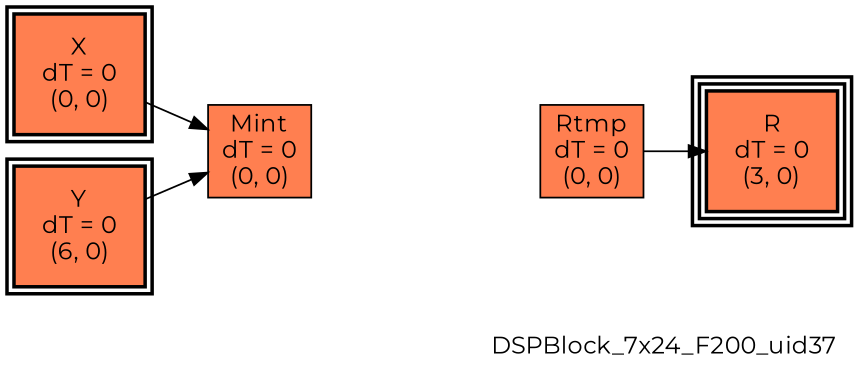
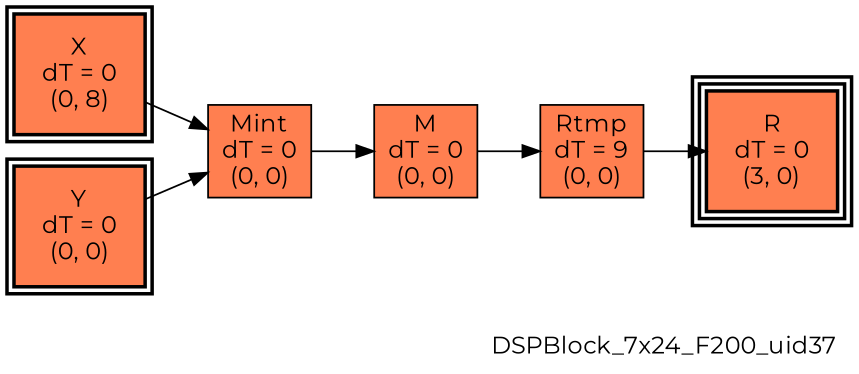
node "X dT = 0 (0, 0)": label "X dT = 0 (0, 0)" -> "X dT = 0 (0, 8)"
node "M dT = 0 (0, 0)": added
node "Rtmp dT = 0 (0, 0)": label "Rtmp dT = 0 (0, 0)" -> "Rtmp dT = 9 (0, 0)"
node "Y dT = 0 (6, 0)": label "Y dT = 0 (6, 0)" -> "Y dT = 0 (0, 0)"
